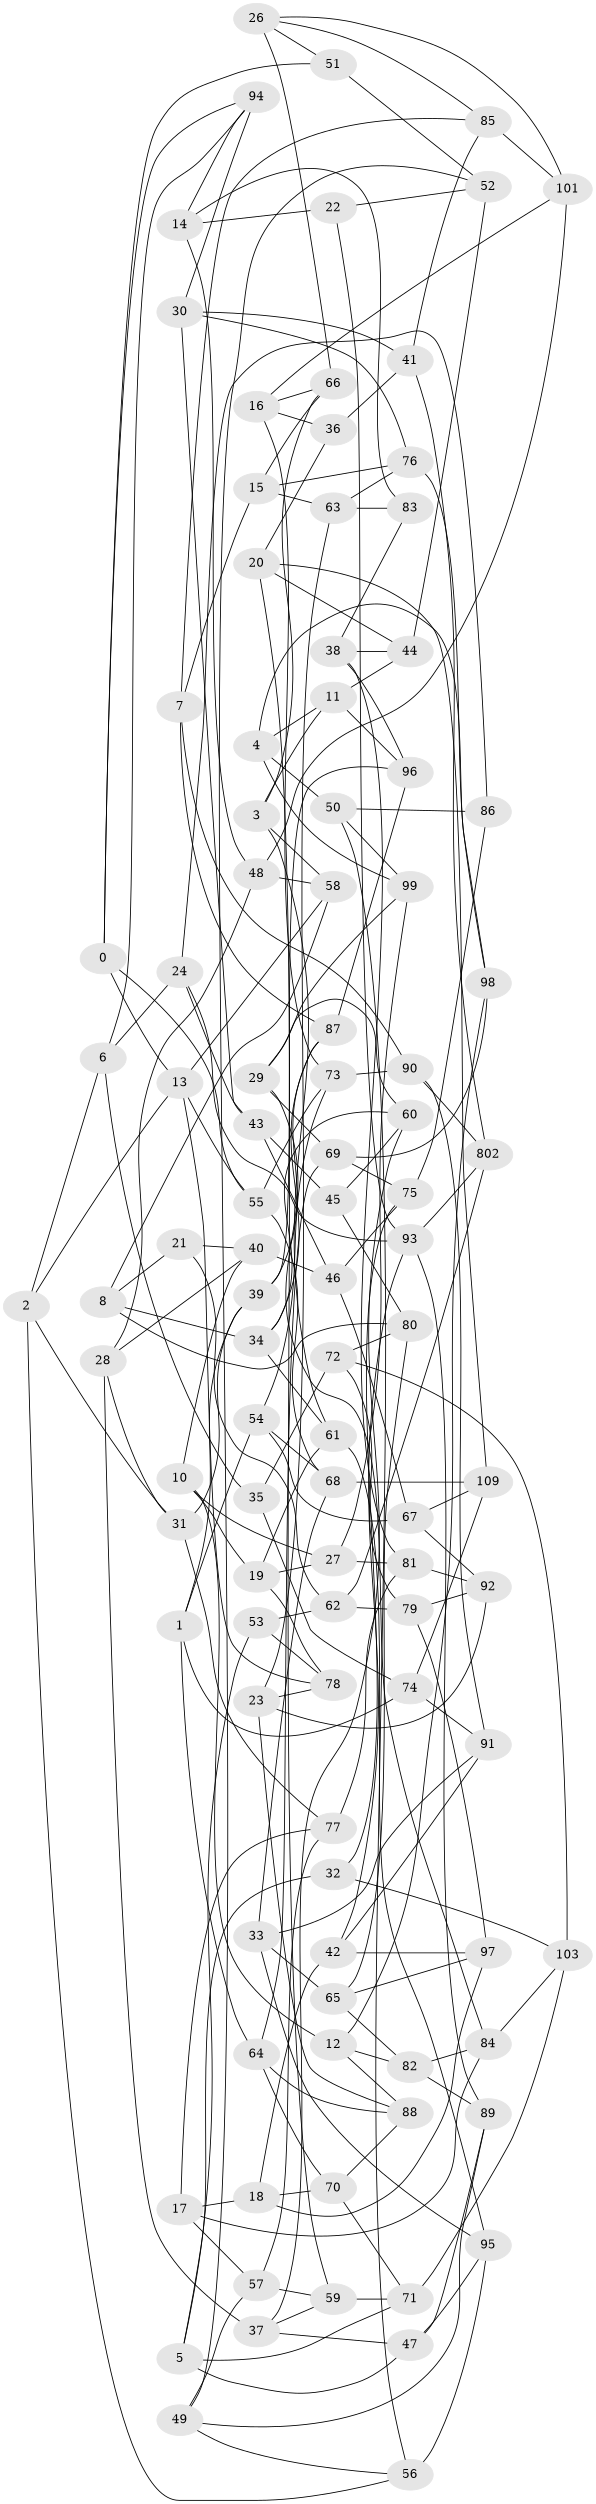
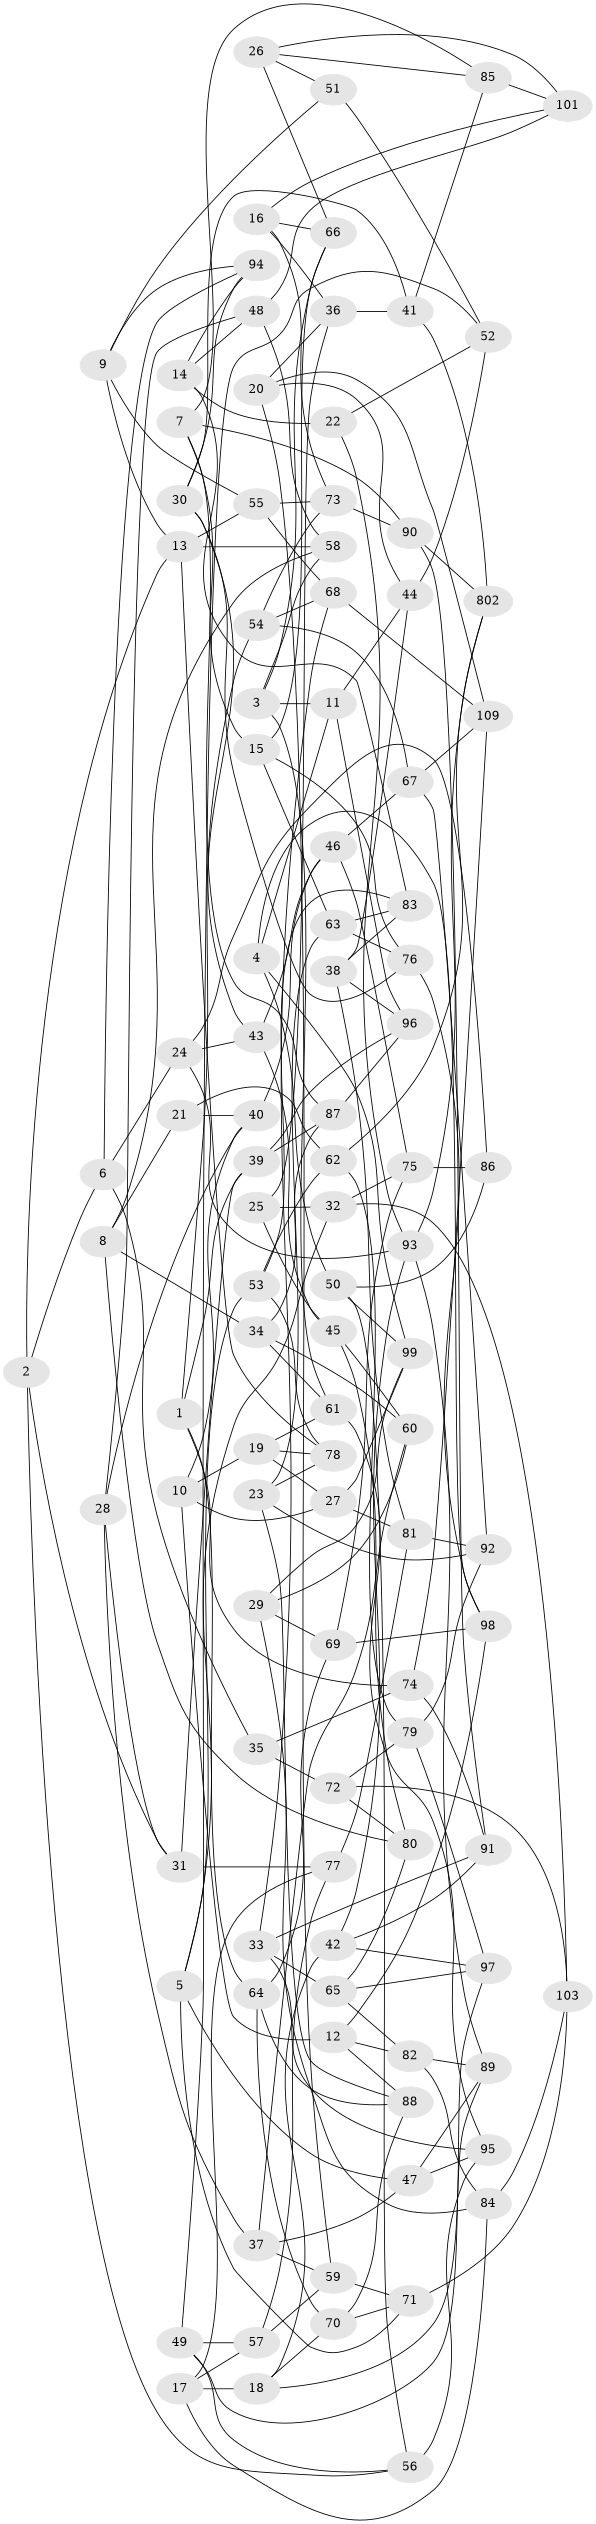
node "0": label "0" -> "9"
edge "83" -- "53": added
node "25": added
